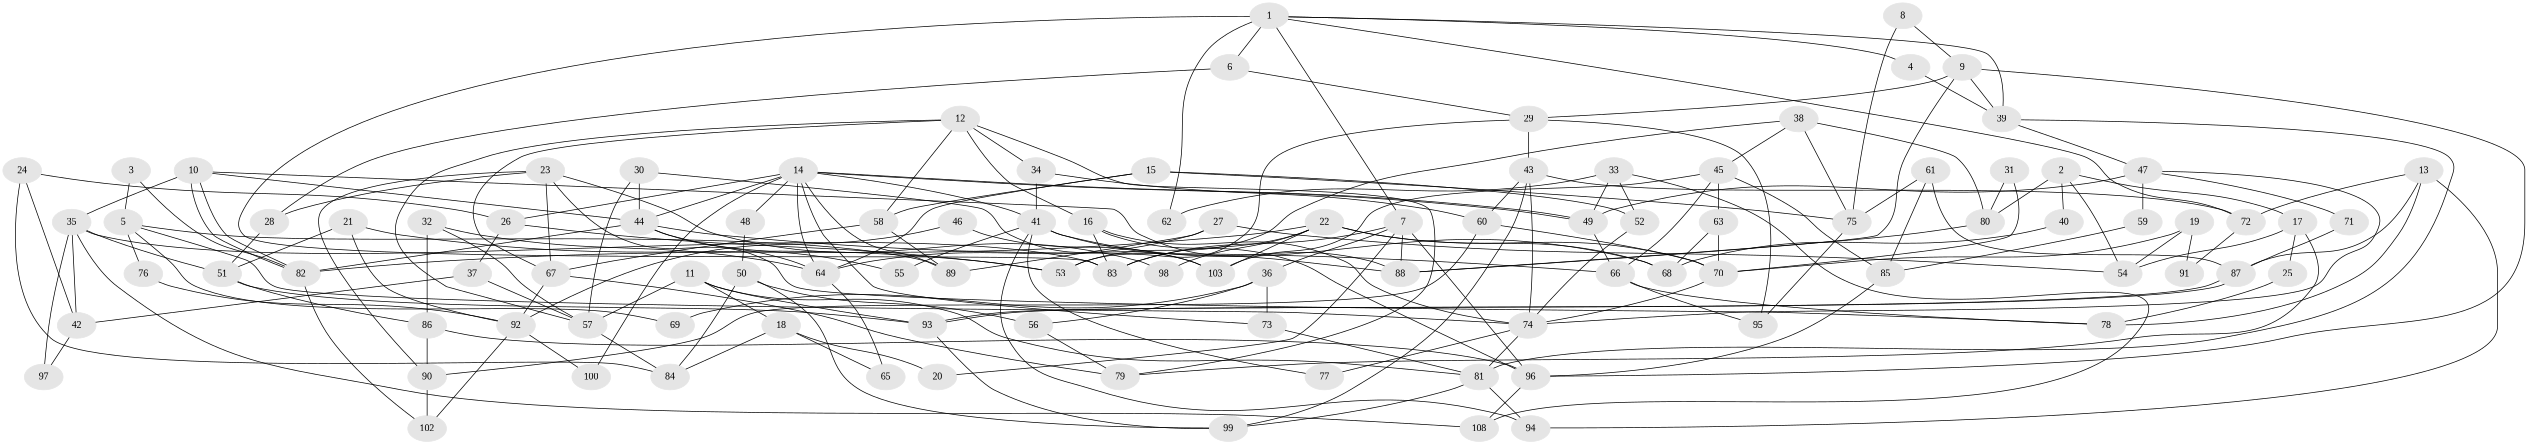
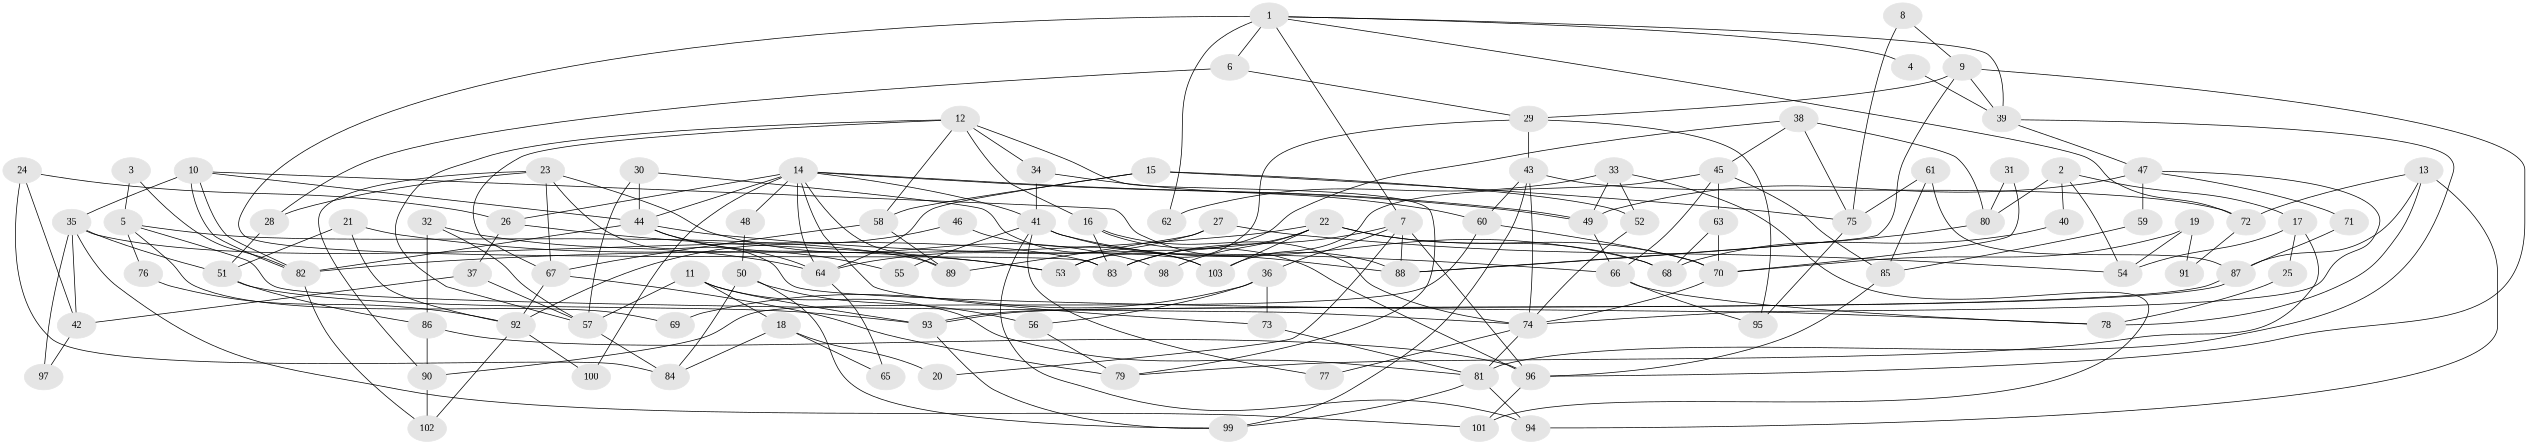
node "108": label "108" -> "101"
